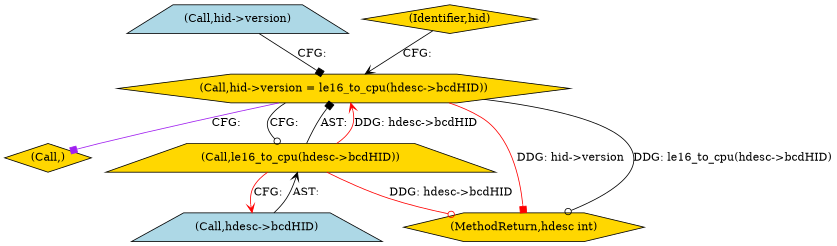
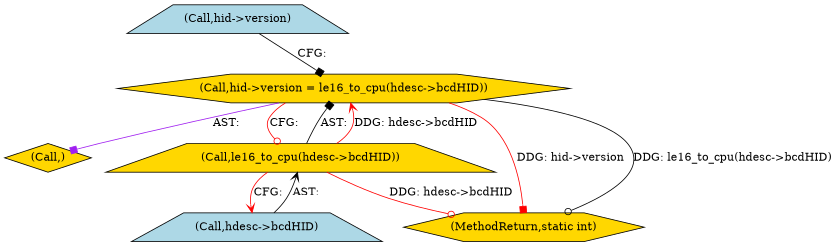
node "(Identifier,hid)": removed
edge "(Call,hid->version = le16_to_cpu(hdesc->bcdHID))" -> "(Call,le16_to_cpu(hdesc->bcdHID))": color black -> red
edge "(Call,hid->version = le16_to_cpu(hdesc->bcdHID))" -> "(Call,)": label "CFG: " -> "AST: "
node "(MethodReturn,hdesc int)": label "(MethodReturn,hdesc int)" -> "(MethodReturn,static int)"
